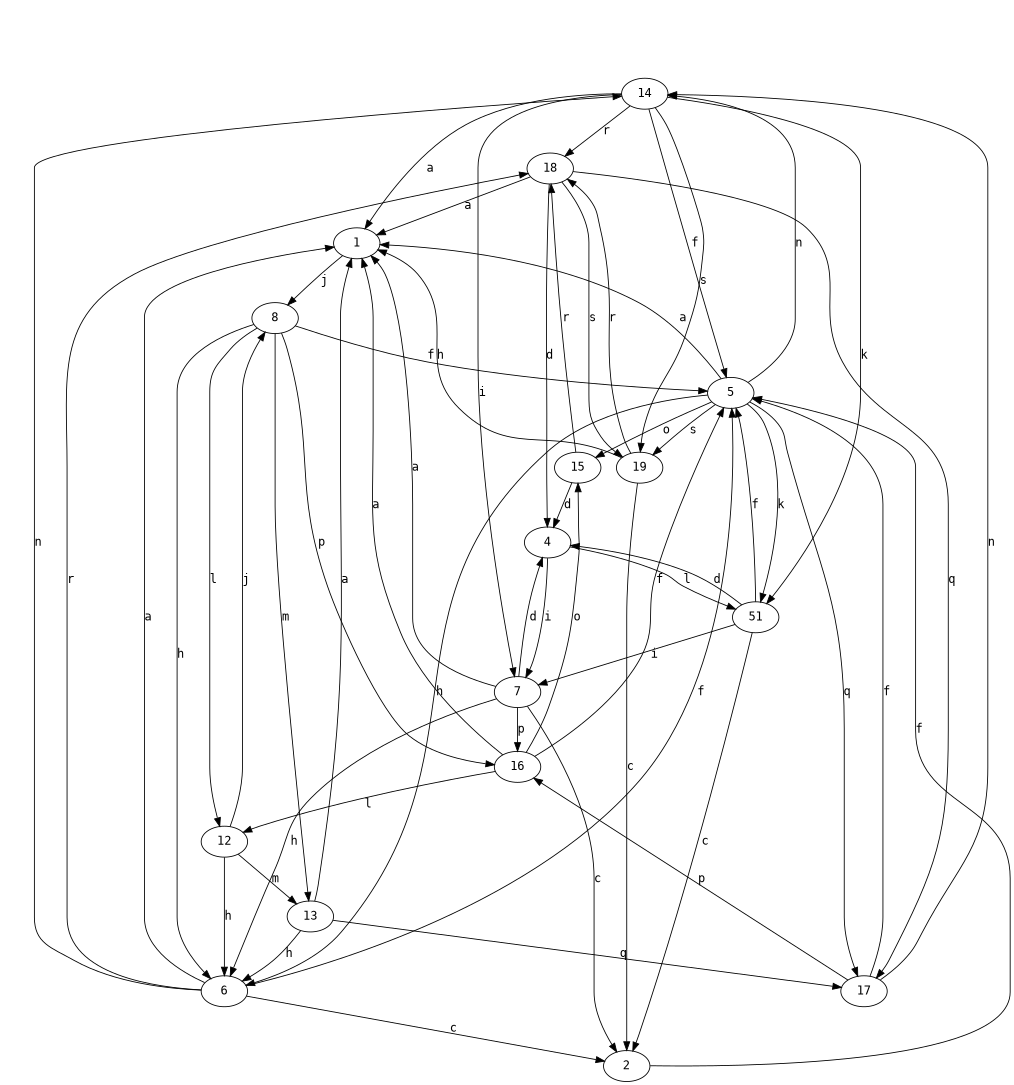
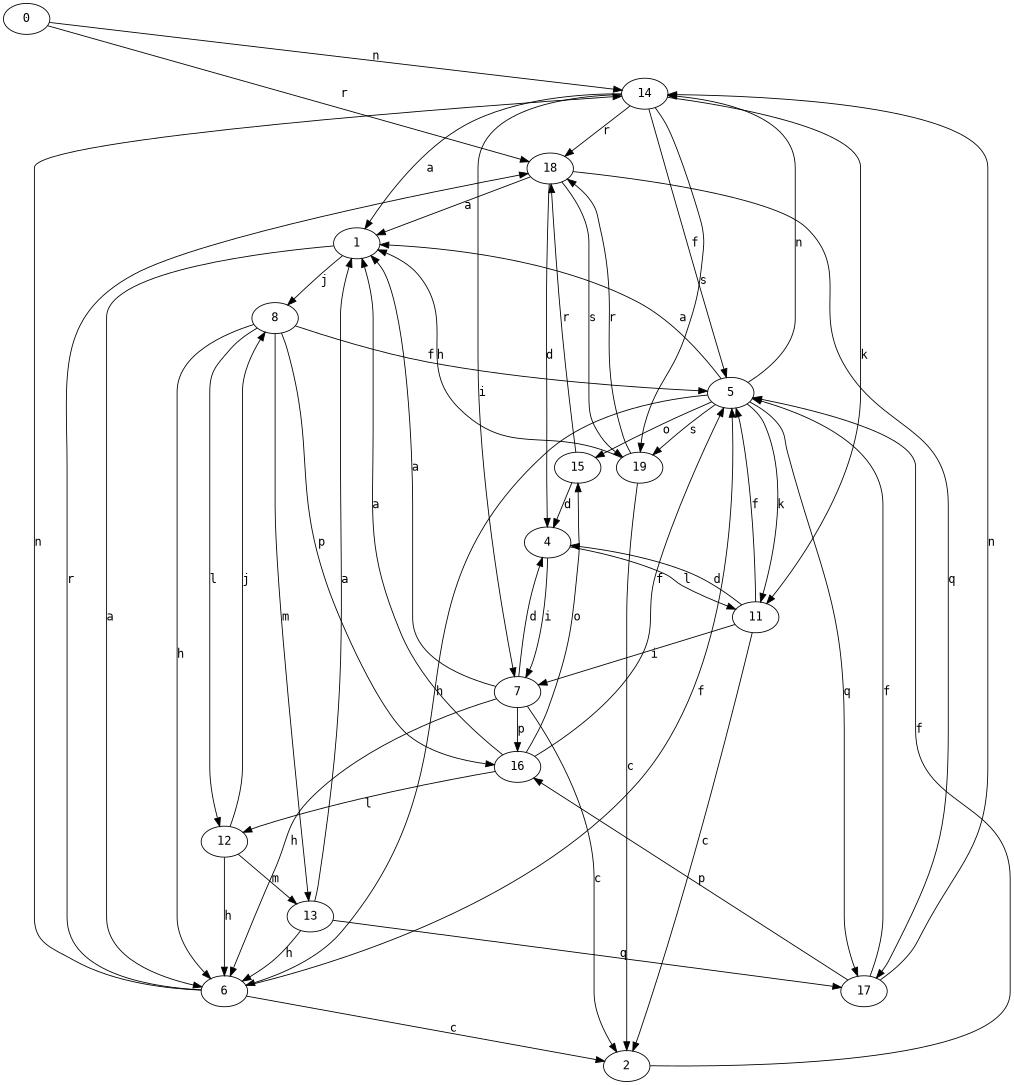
node "0": added
edge "6" -> "1": reversed
node "51": label "51" -> "11"
